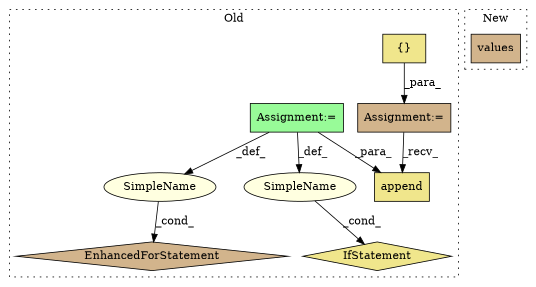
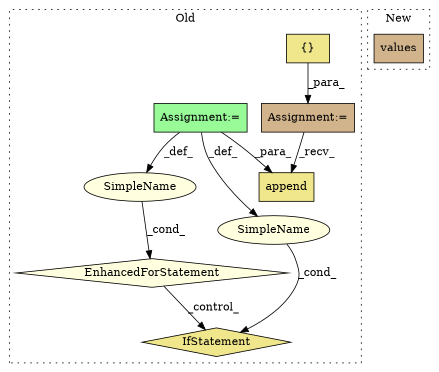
node "EnhancedForStatement": fillcolor tan -> lightyellow
edge "EnhancedForStatement" -> "IfStatement": added, label "_control_"
